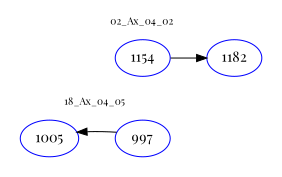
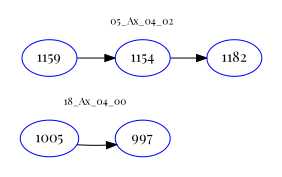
cluster "02_Ax_04_02": label "02_Ax_04_02" -> "05_Ax_04_02"
node "1159": added
cluster "18_Ax_04_05": label "18_Ax_04_05" -> "18_Ax_04_00"
edge "997" -> "1005": reversed
